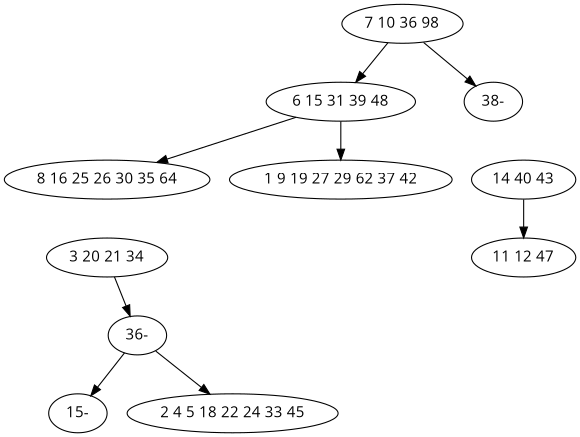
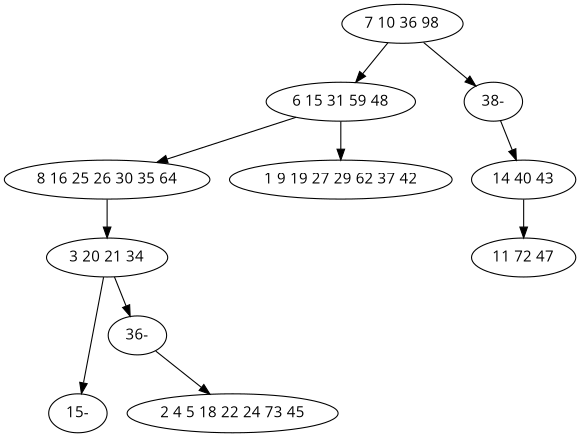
node "6 15 31 39 48": label "6 15 31 39 48" -> "6 15 31 59 48"
edge "38-" -> "14 40 43": added
edge "8 16 25 26 30 35 64" -> "3 20 21 34": added
node "11 12 47": label "11 12 47" -> "11 72 47"
edge "36-" -> "15-": now "3 20 21 34" -> "15-"
node "2 4 5 18 22 24 33 45": label "2 4 5 18 22 24 33 45" -> "2 4 5 18 22 24 73 45"
